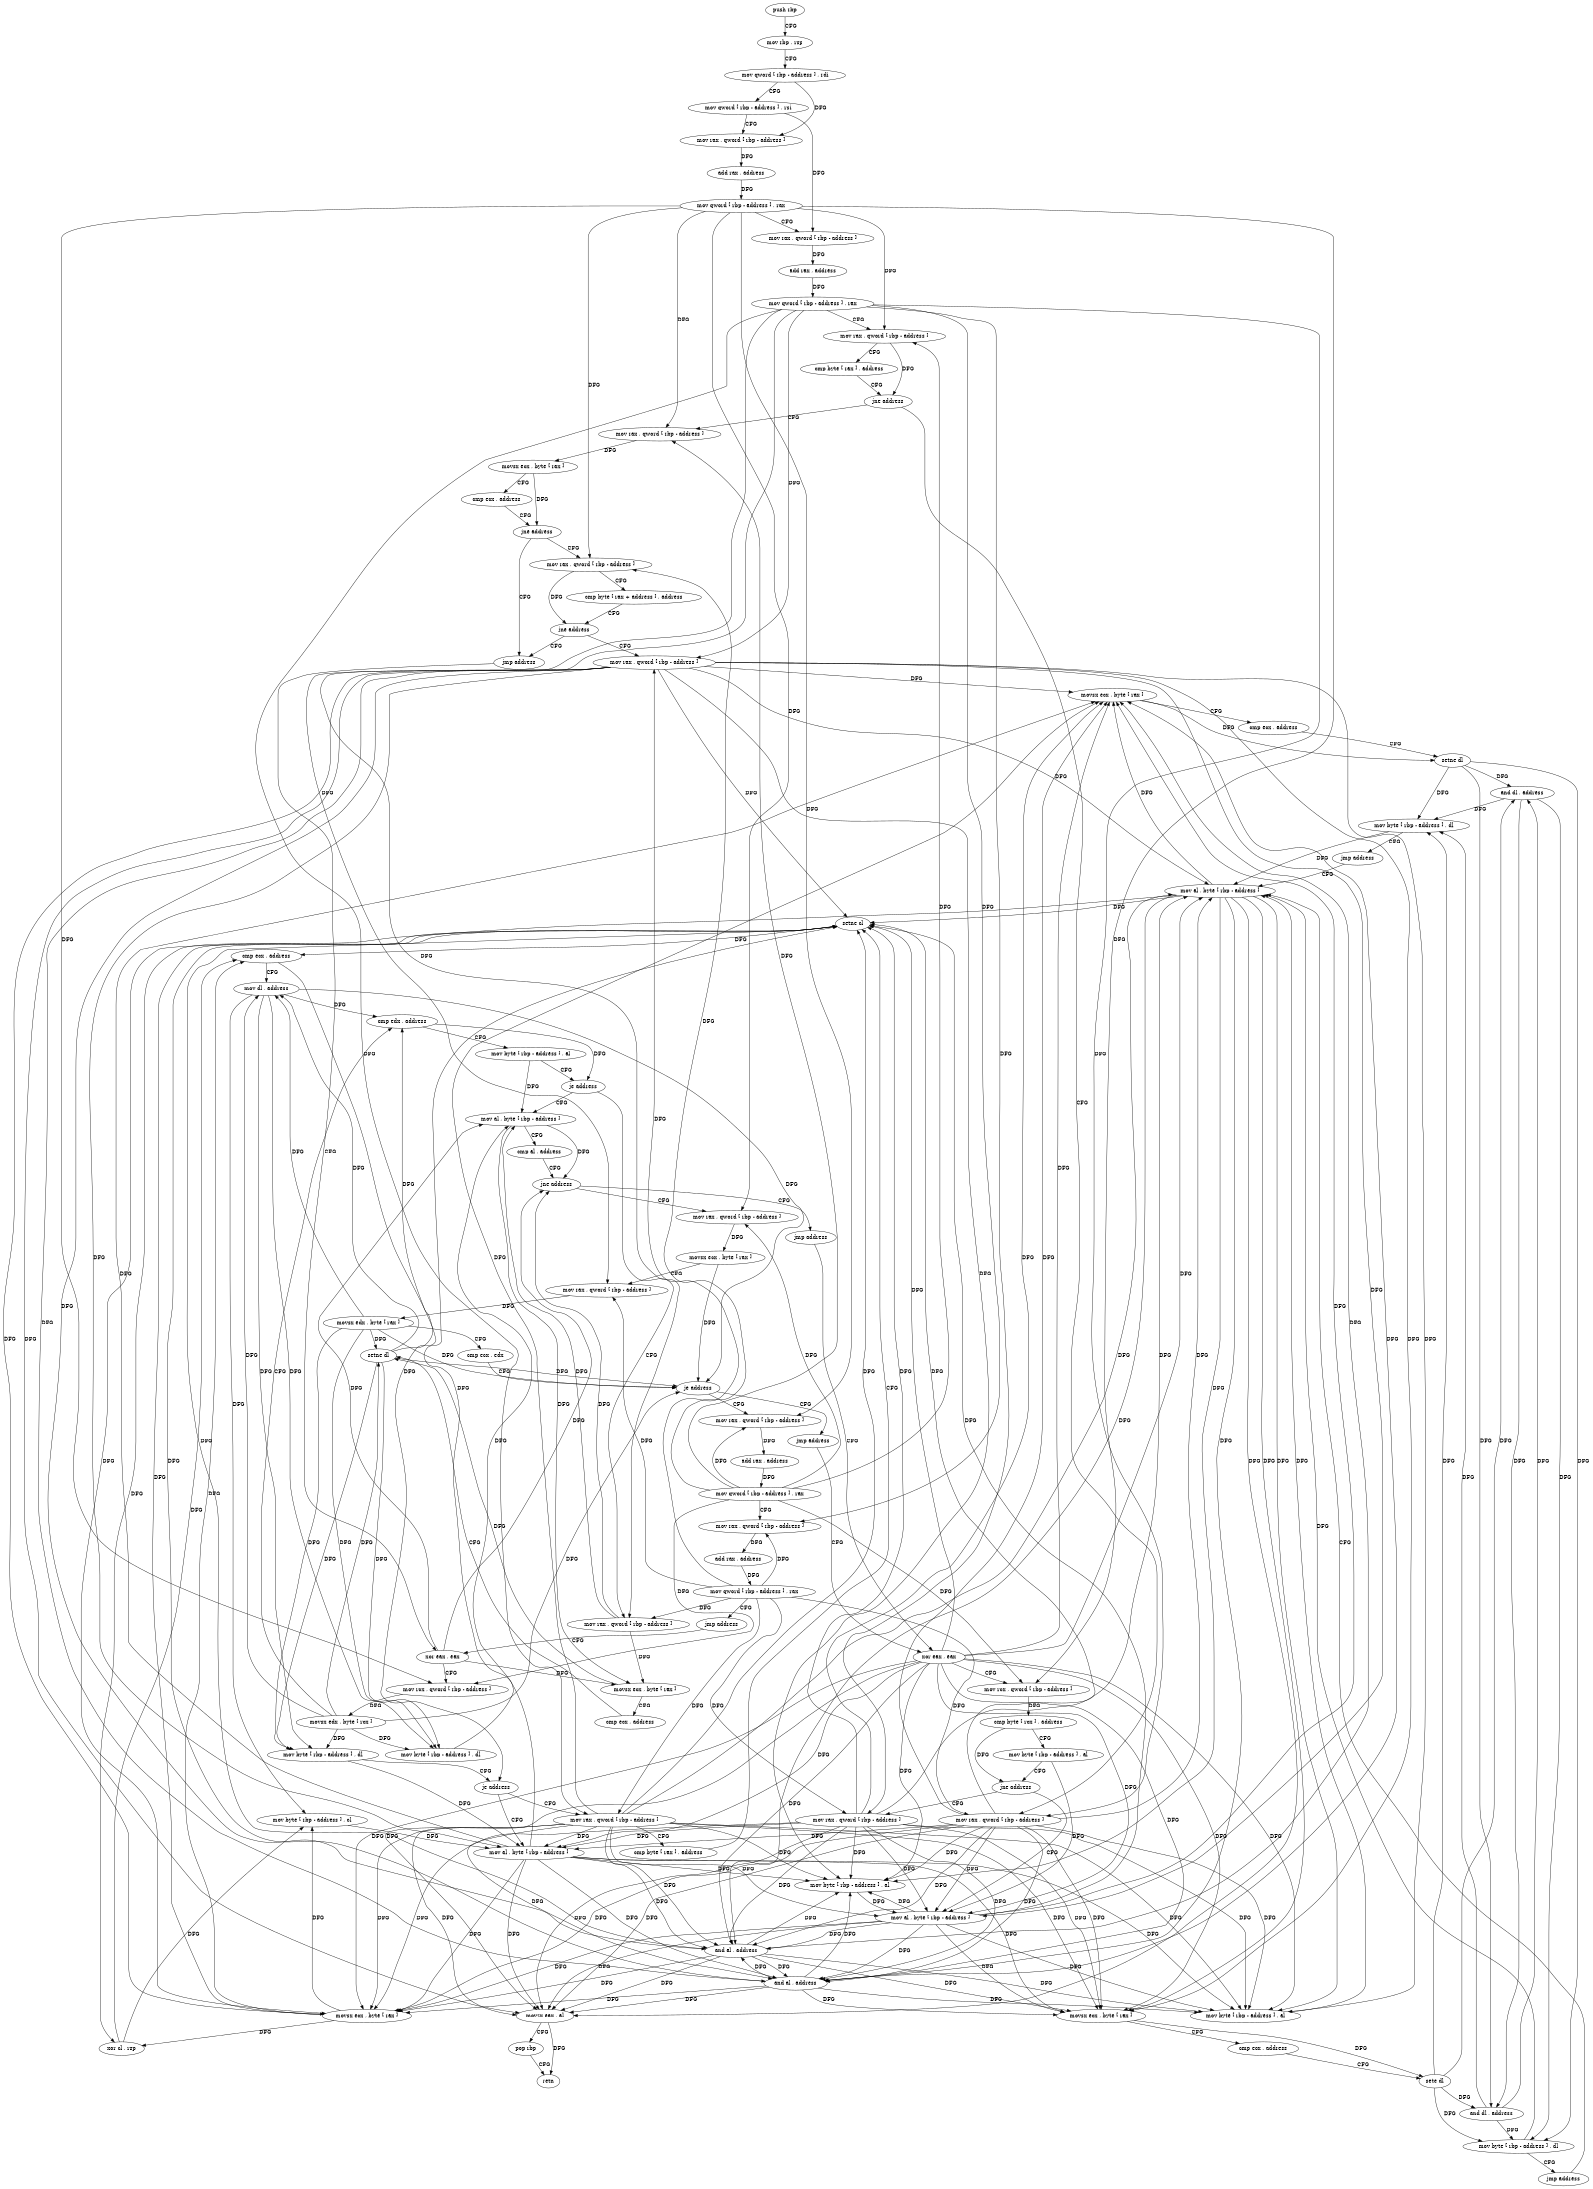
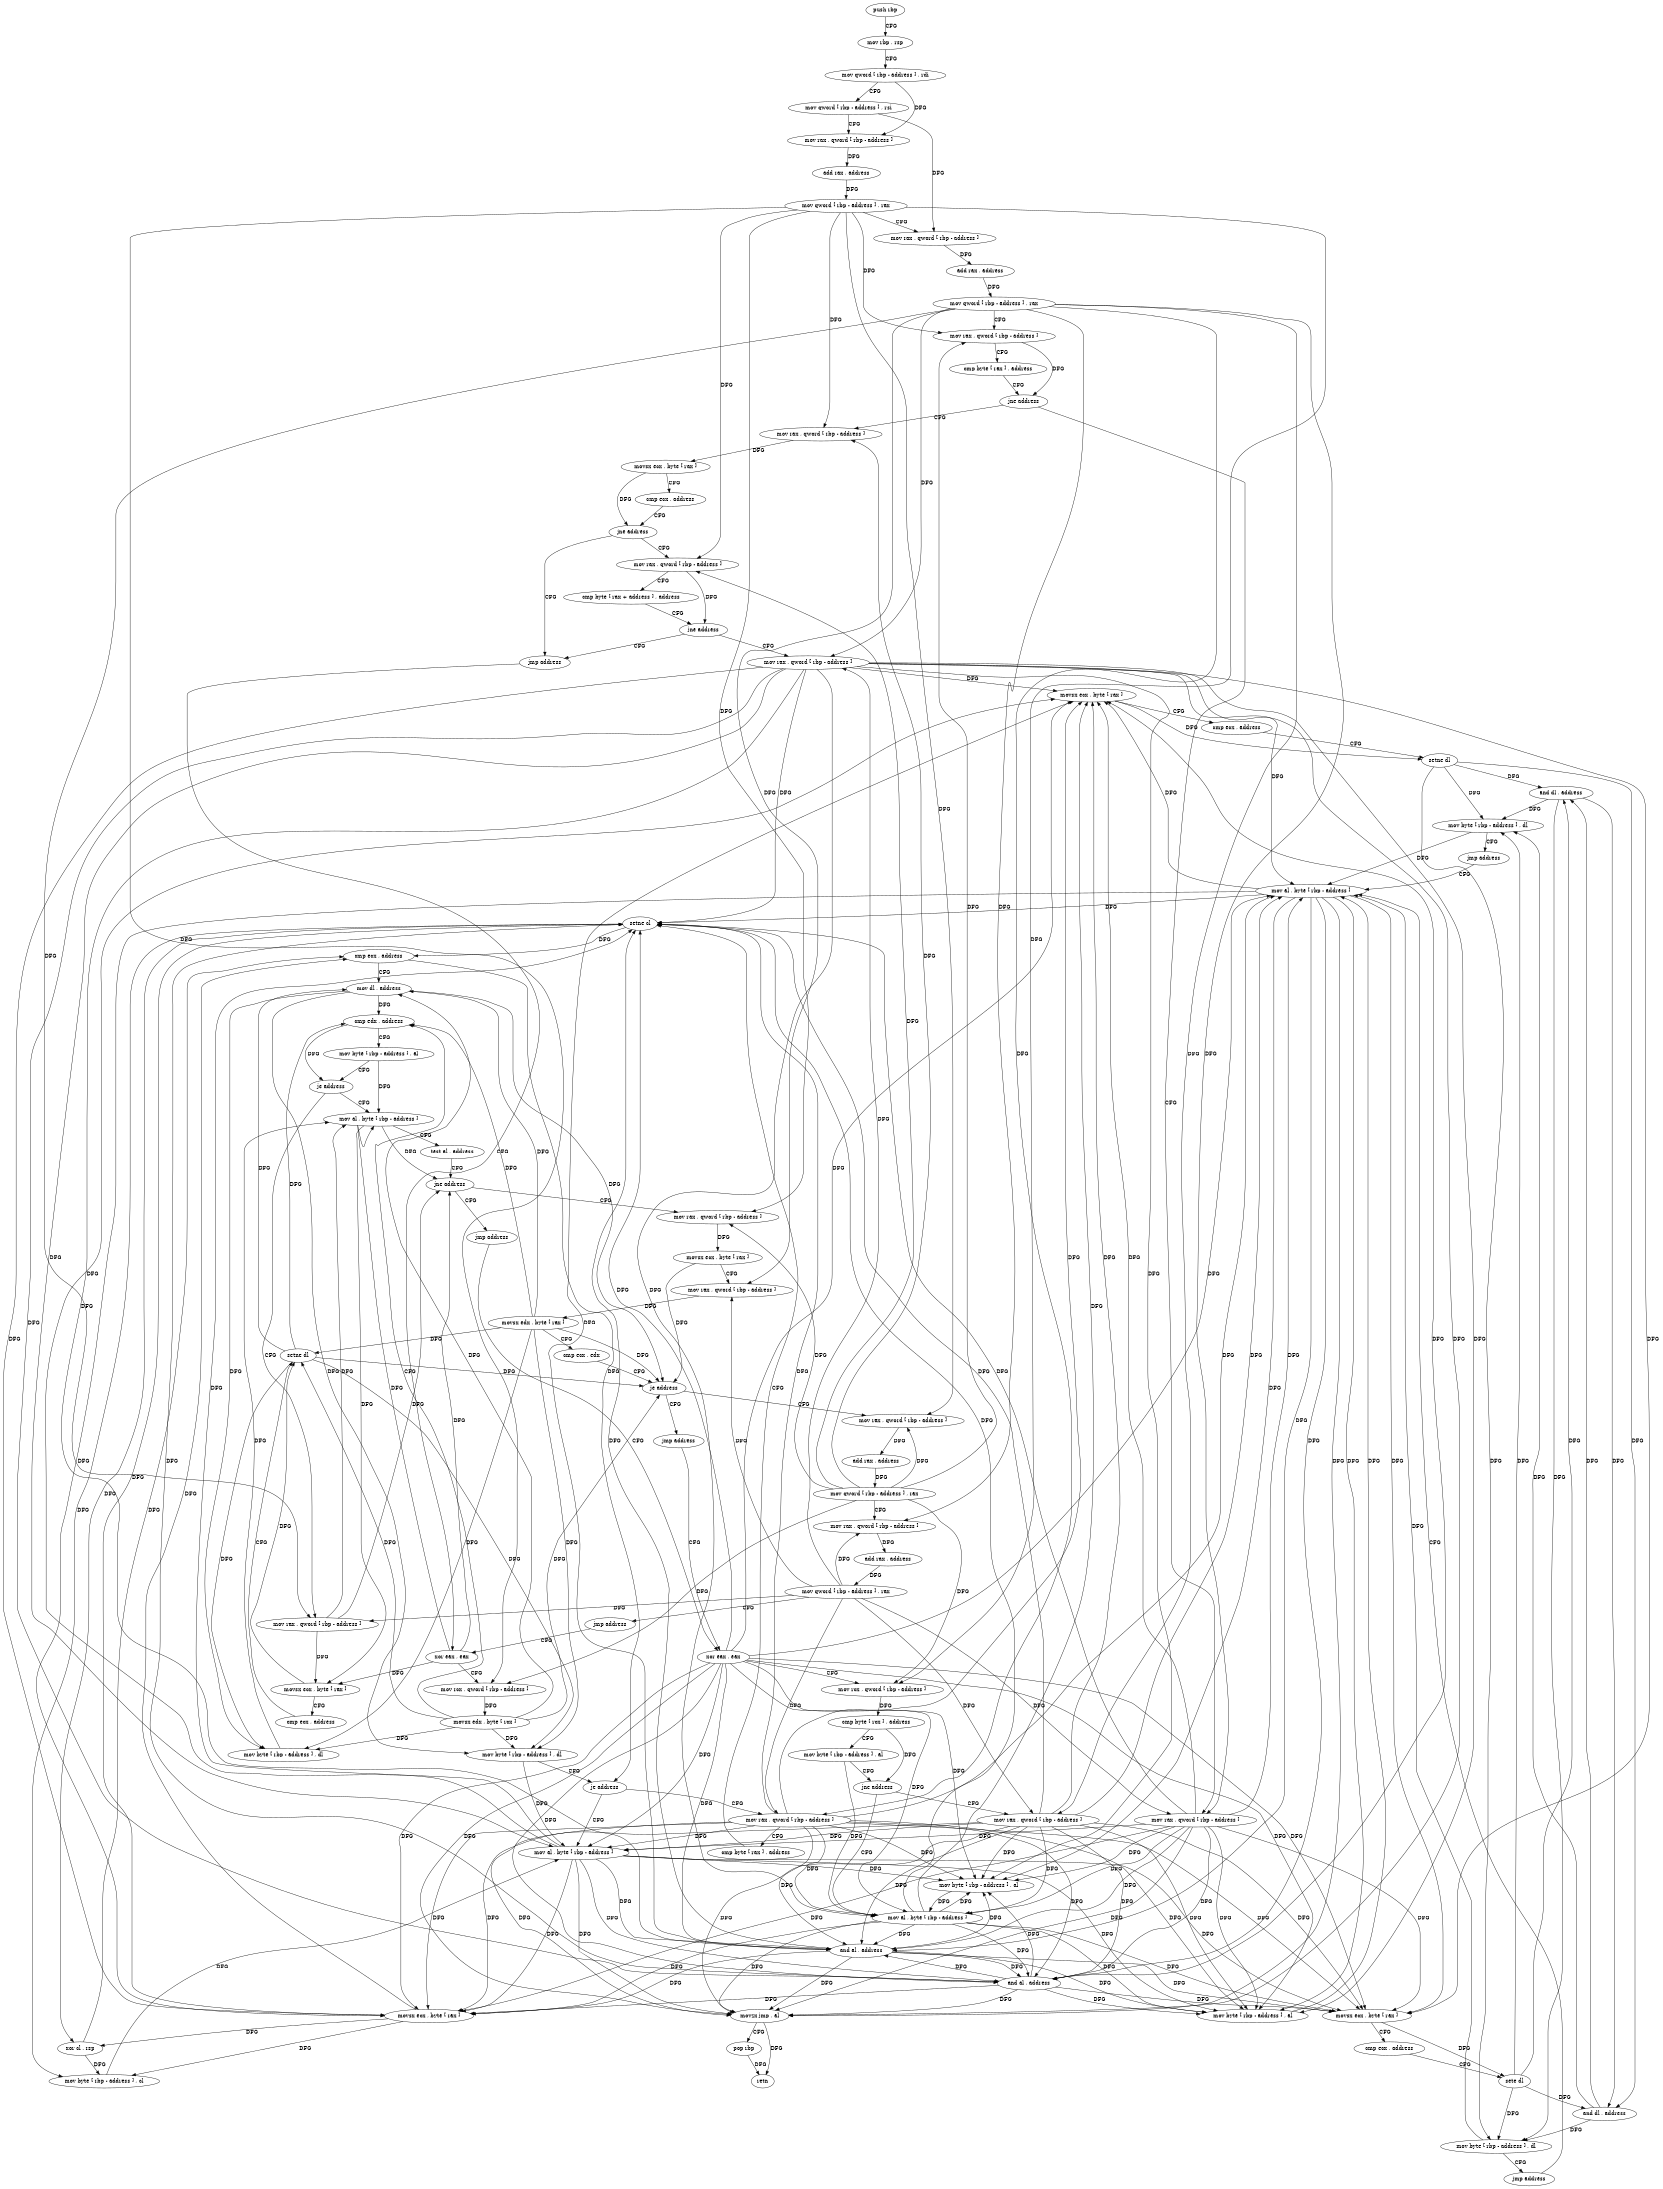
node "cmp al , address": label "cmp al , address" -> "test al , address"
edge "movsx edx , byte [ rax ]" -> "cmp edx , address": added, label "DFG"
edge "mov dl , address" -> "mov byte [ rbp - address ] , cl": now "setne cl" -> "mov byte [ rbp - address ] , cl"
node "movzx eax , al": label "movzx eax , al" -> "movzx jmp , al"
edge "pop rbp" -> "retn": label "CFG" -> "DFG"
